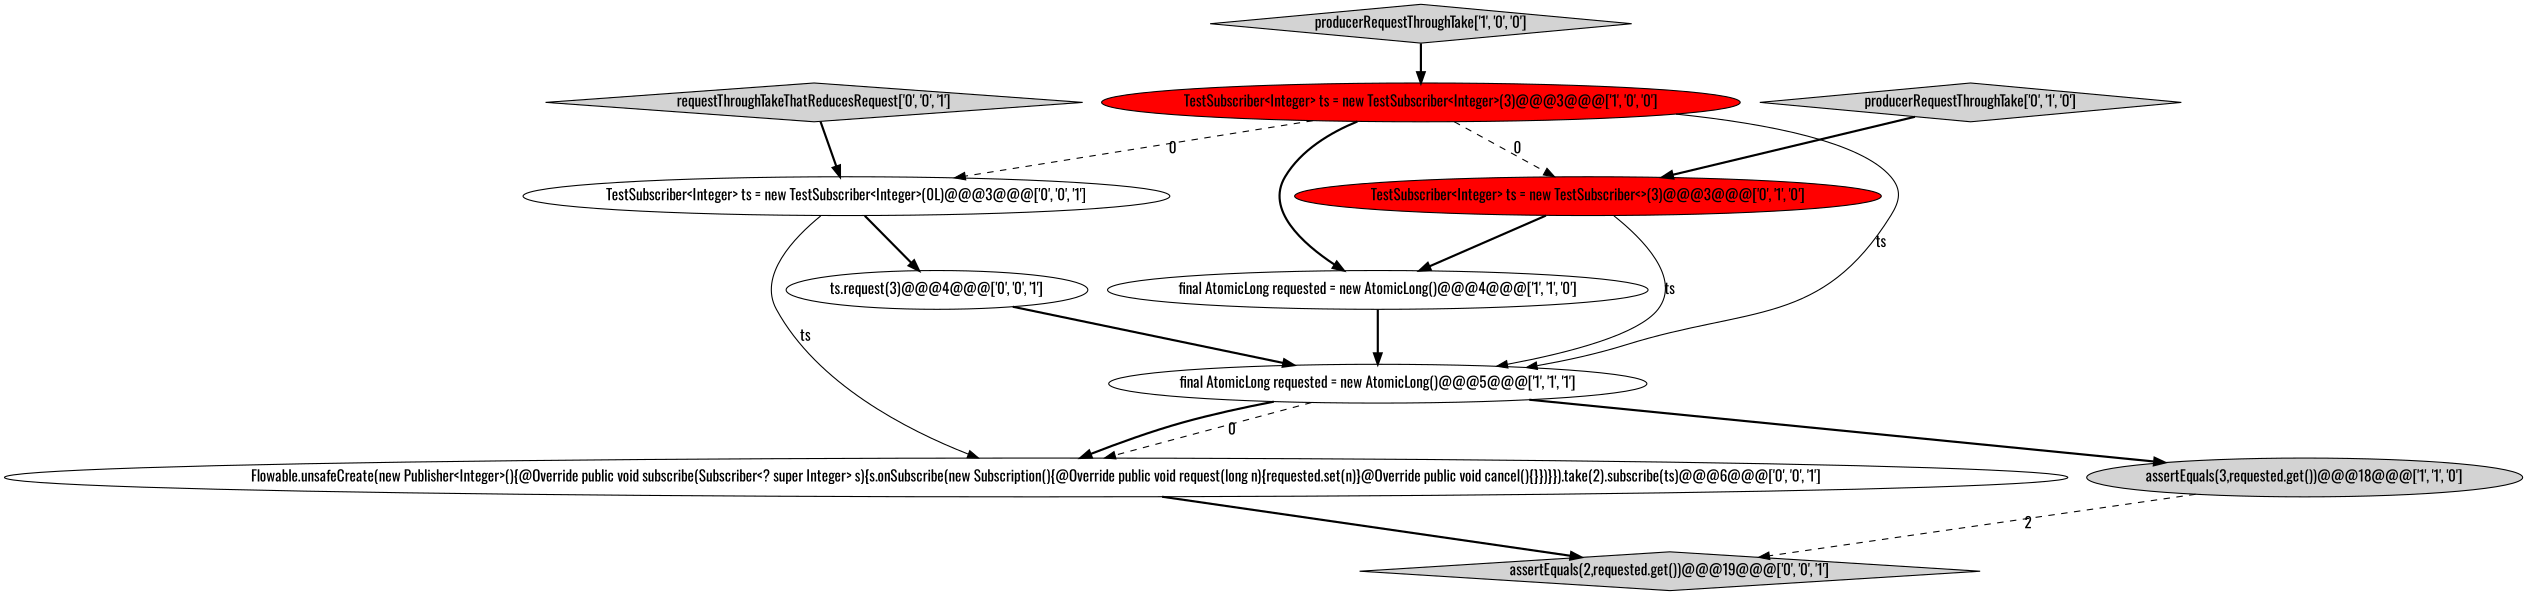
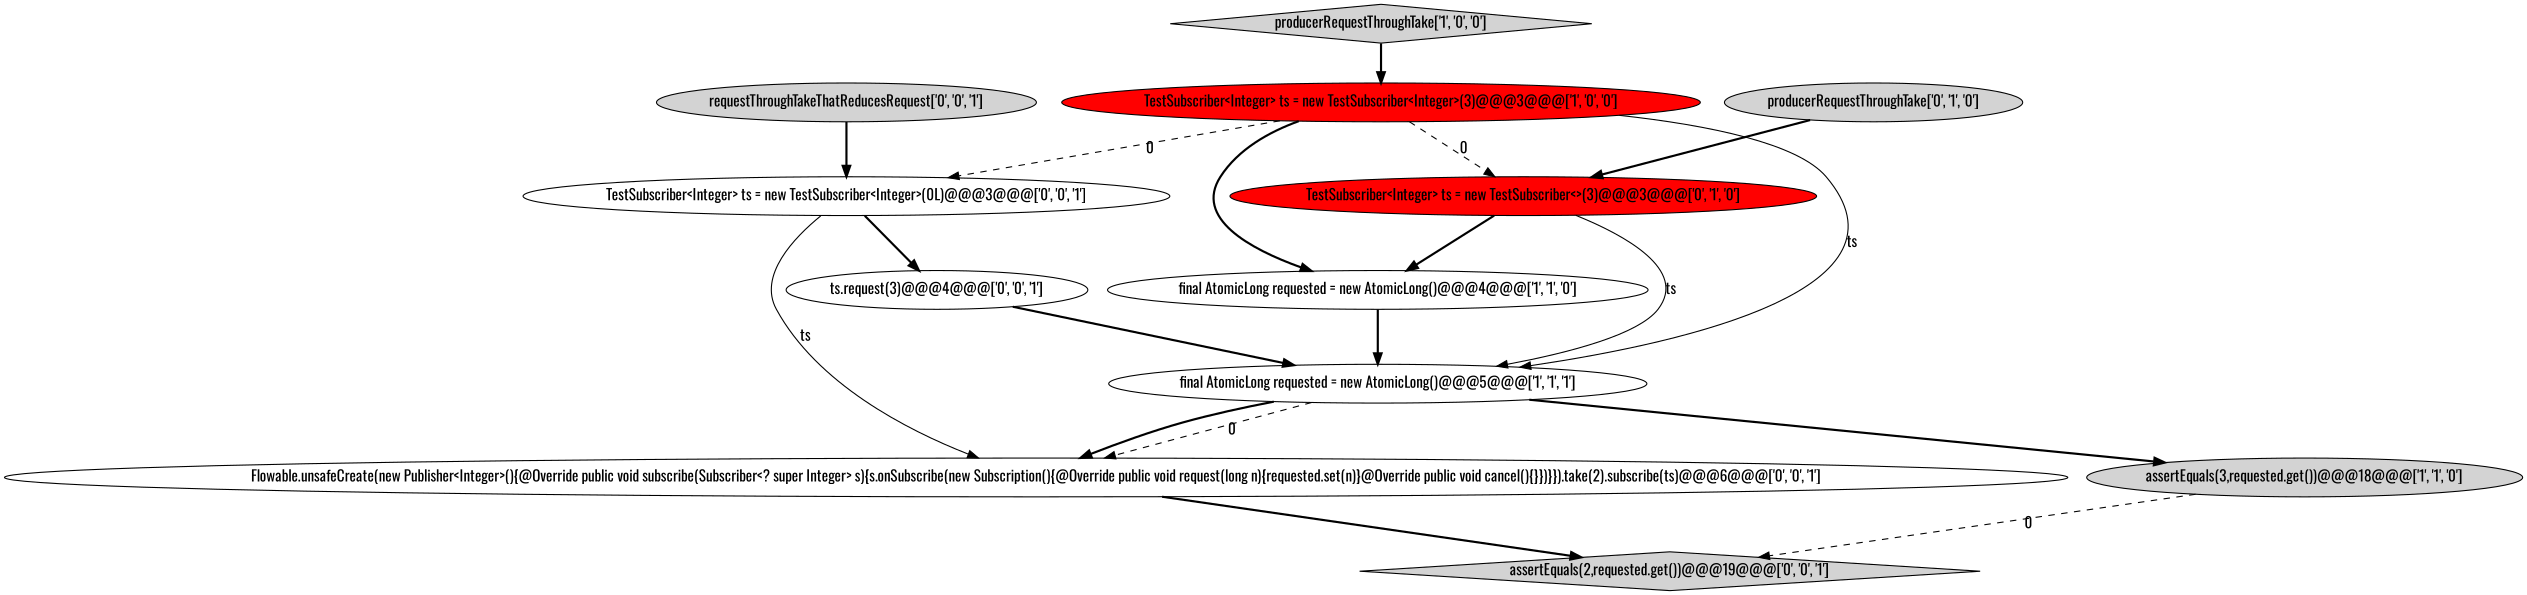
node "requestThroughTakeThatReducesRequest['0', '0', '1']": shape diamond -> ellipse
node "producerRequestThroughTake['0', '1', '0']": shape diamond -> ellipse
edge "assertEquals(3,requested.get())@@@18@@@['1', '1', '0']" -> "assertEquals(2,requested.get())@@@19@@@['0', '0', '1']": label "2" -> "0"
